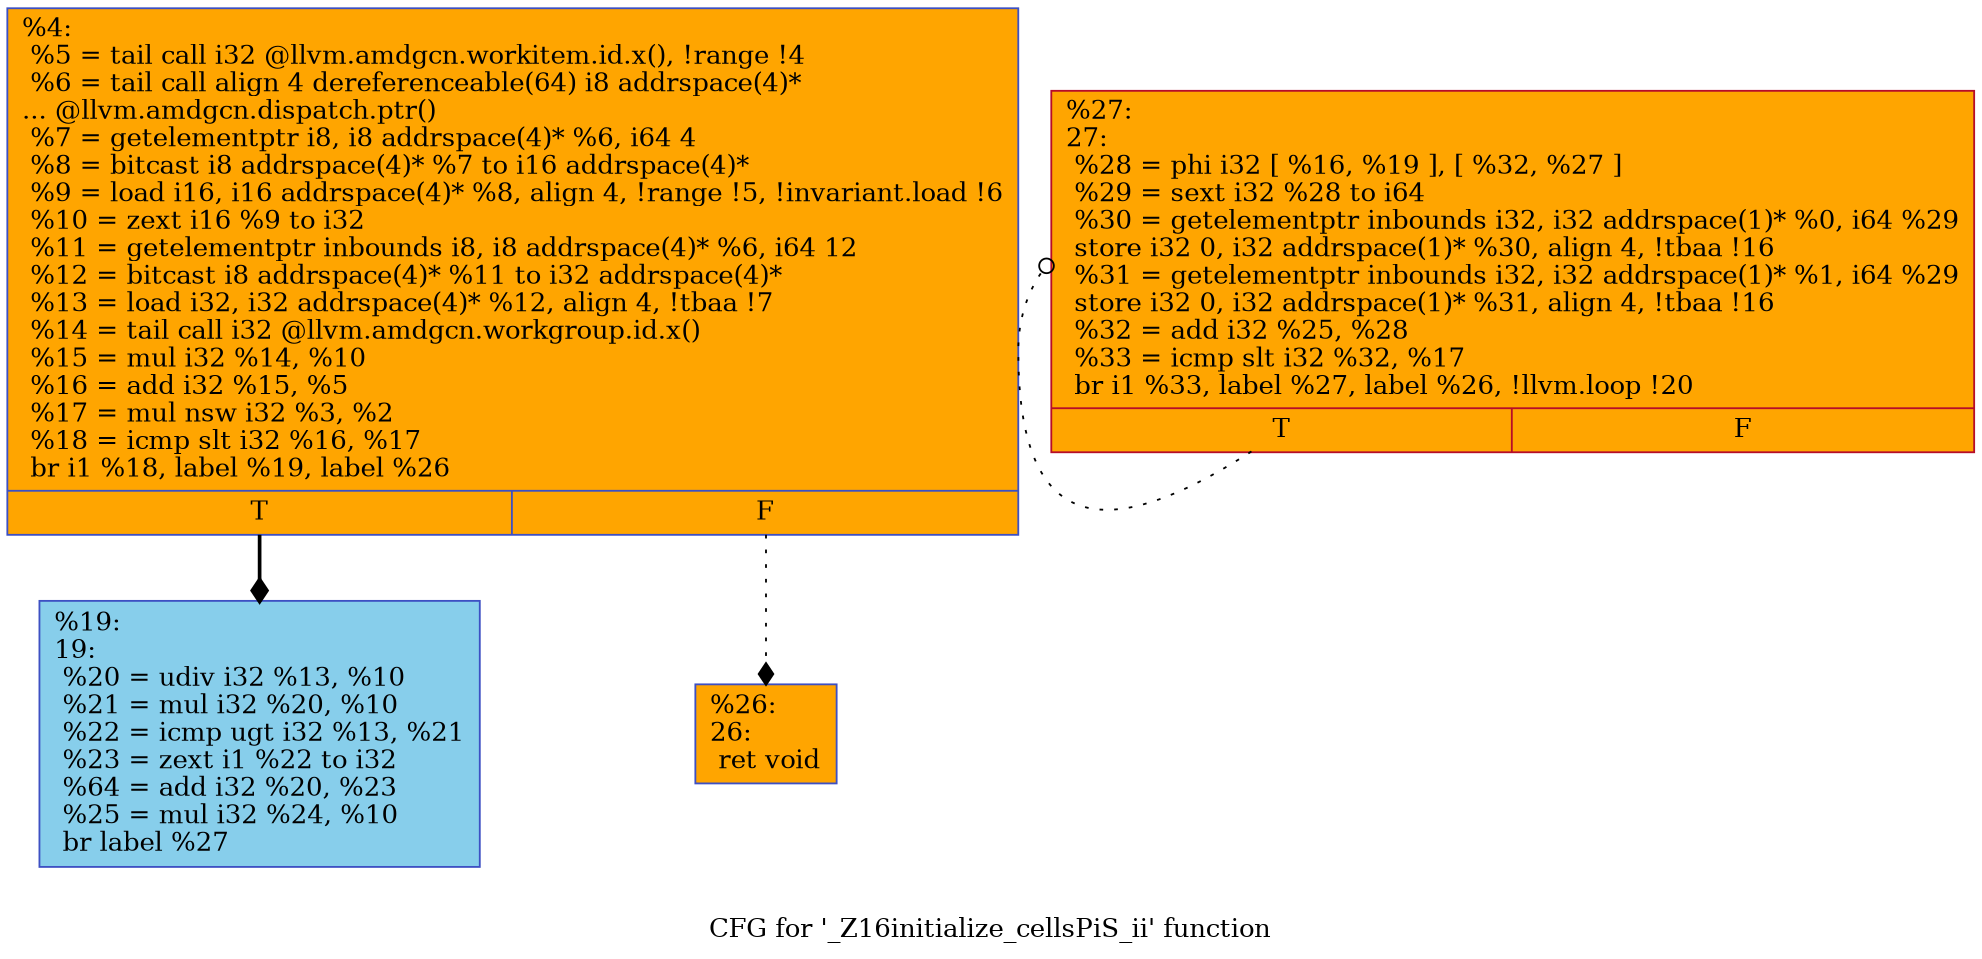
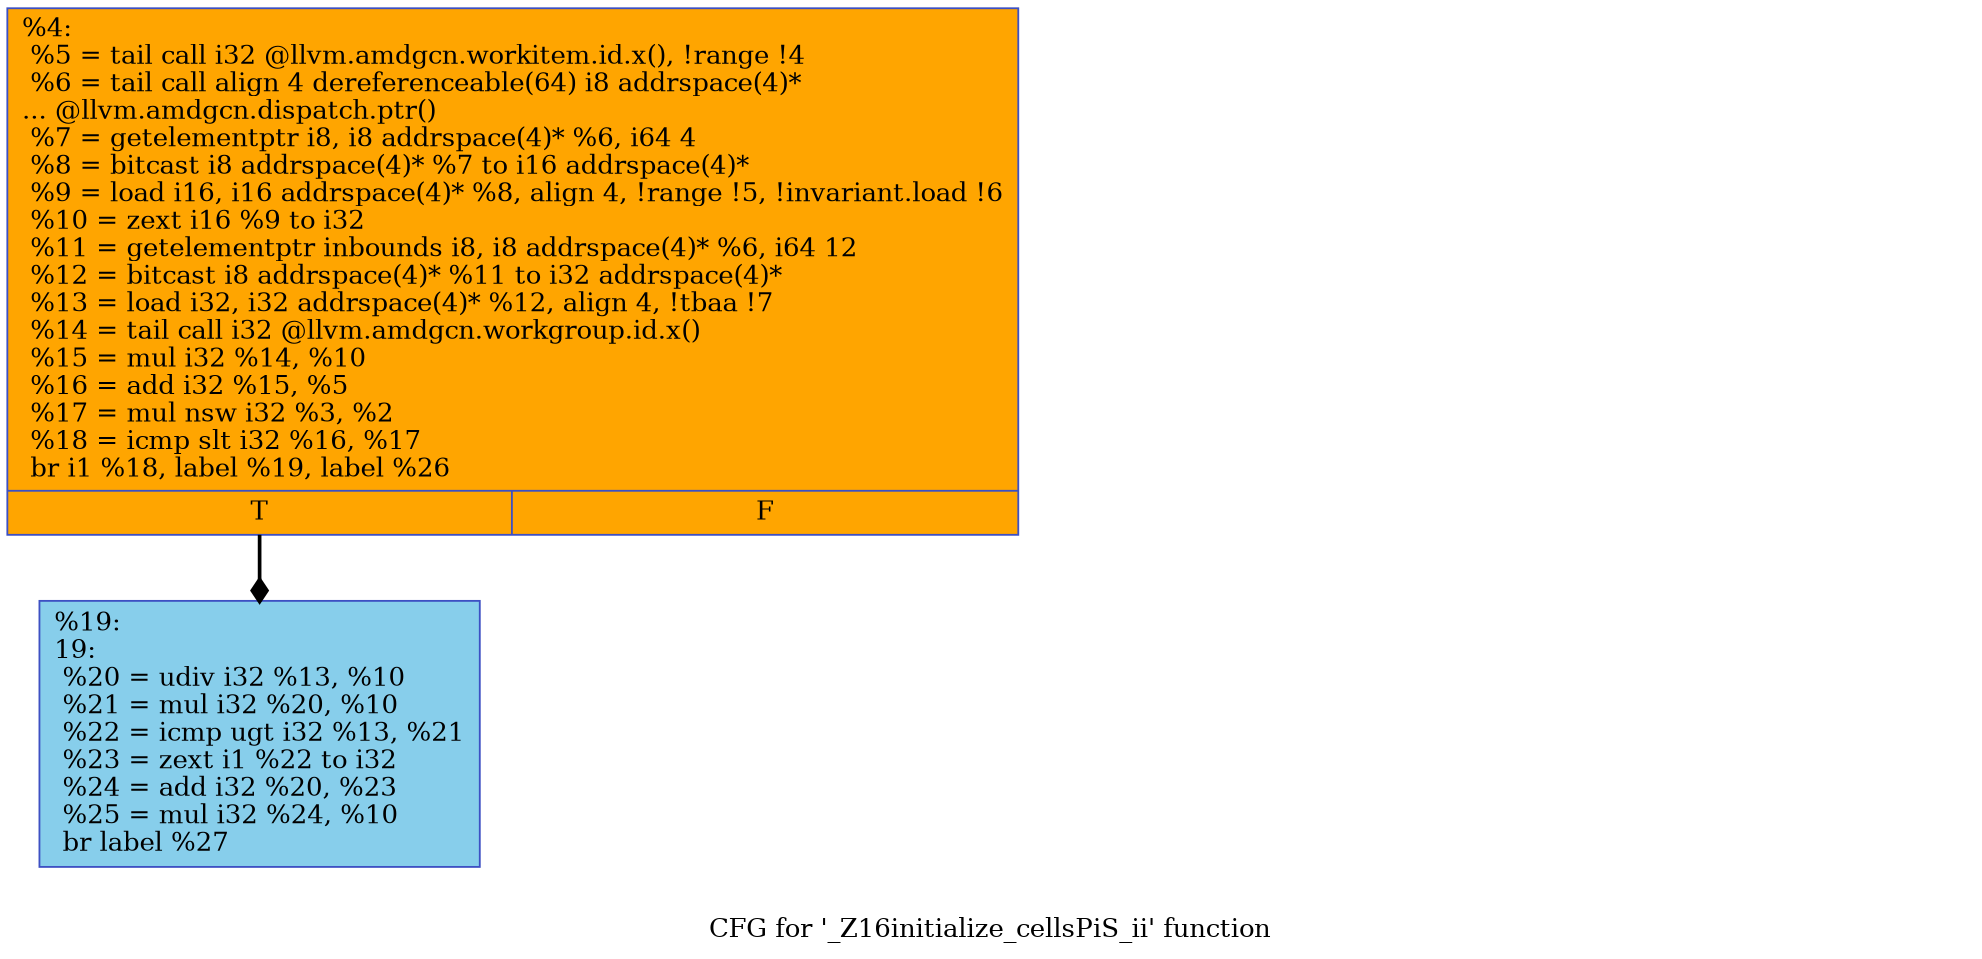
node "%27:": removed
node "%26:": removed
node "%19:": text "%64 = add i32 %20, %23" -> "%24 = add i32 %20, %23"
